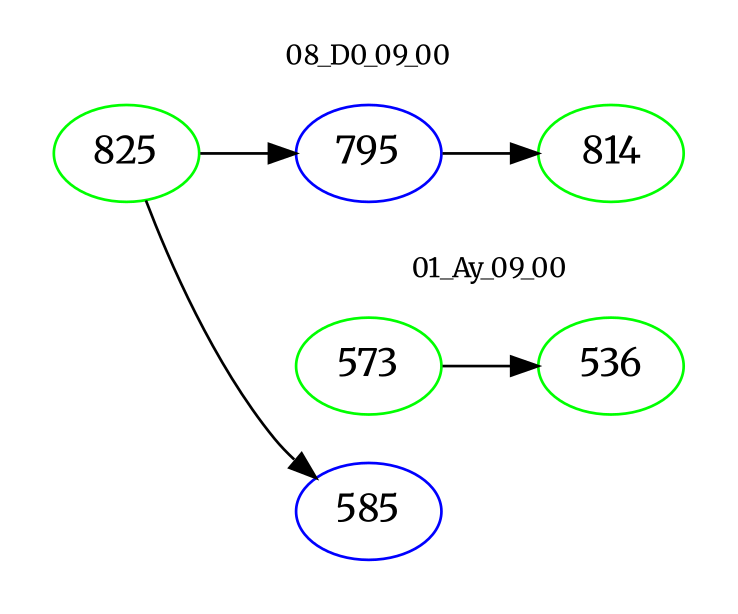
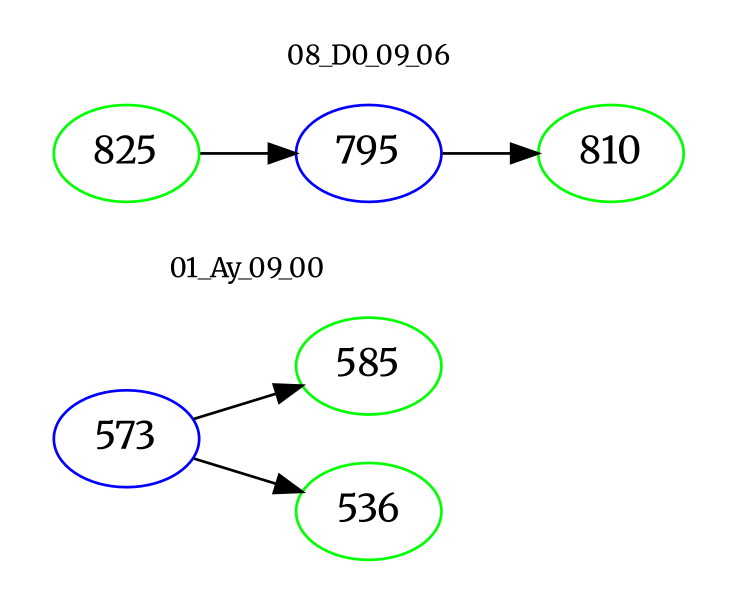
cluster "08_D0_09_00": label "08_D0_09_00" -> "08_D0_09_06"
node "814": label "814" -> "810"
edge "825" -> "585": now "573" -> "585"
node "573": color green -> blue
node "585": color blue -> green
